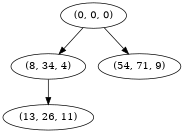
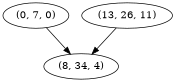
node "(0, 0, 0)": label "(0, 0, 0)" -> "(0, 7, 0)"
node "(54, 71, 9)": removed
edge "(8, 34, 4)" -> "(13, 26, 11)": reversed
